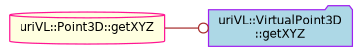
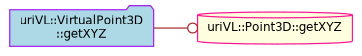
edge "uriVL::Point3D::getXYZ" -> "uriVL::VirtualPoint3D ::getXYZ": reversed
